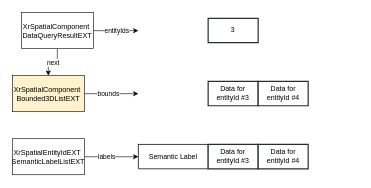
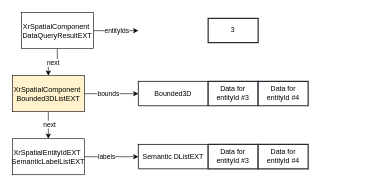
node "Bounded3D": added
edge "XrSpatialComponent Bounded3DListEXT" -> "XrSpatialEntityIdEXT SemanticLabelListEXT": added, label "next"
node "Semantic Label": label "Semantic Label" -> "Semantic DListEXT"
